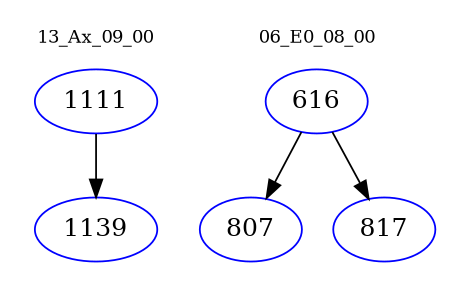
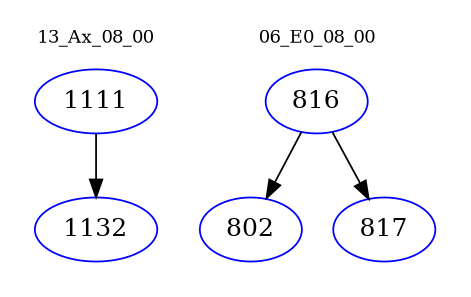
cluster "13_Ax_09_00": label "13_Ax_09_00" -> "13_Ax_08_00"
node "616": label "616" -> "816"
node "1139": label "1139" -> "1132"
node "807": label "807" -> "802"
